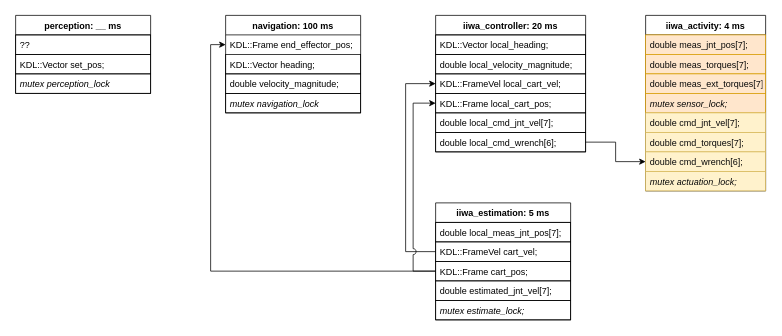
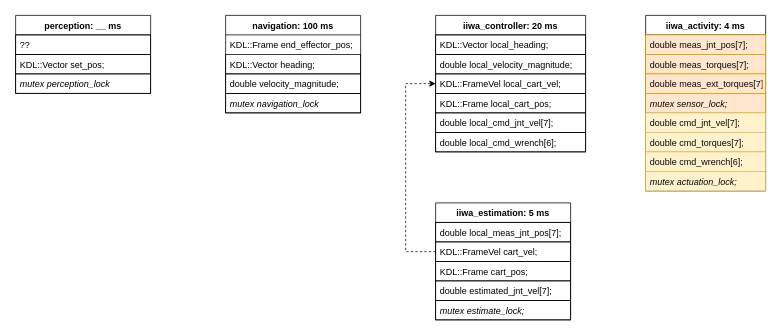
edge "KDL::Frame cart_pos;" -> "KDL::Frame end_effector_pos;": removed
edge "double local_cmd_wrench[6];" -> "double cmd_wrench[6];": removed
edge "KDL::FrameVel cart_vel;" -> "KDL::FrameVel local_cart_vel;": style solid -> dashed
edge "KDL::Frame cart_pos;" -> "KDL::Frame local_cart_pos;": removed
